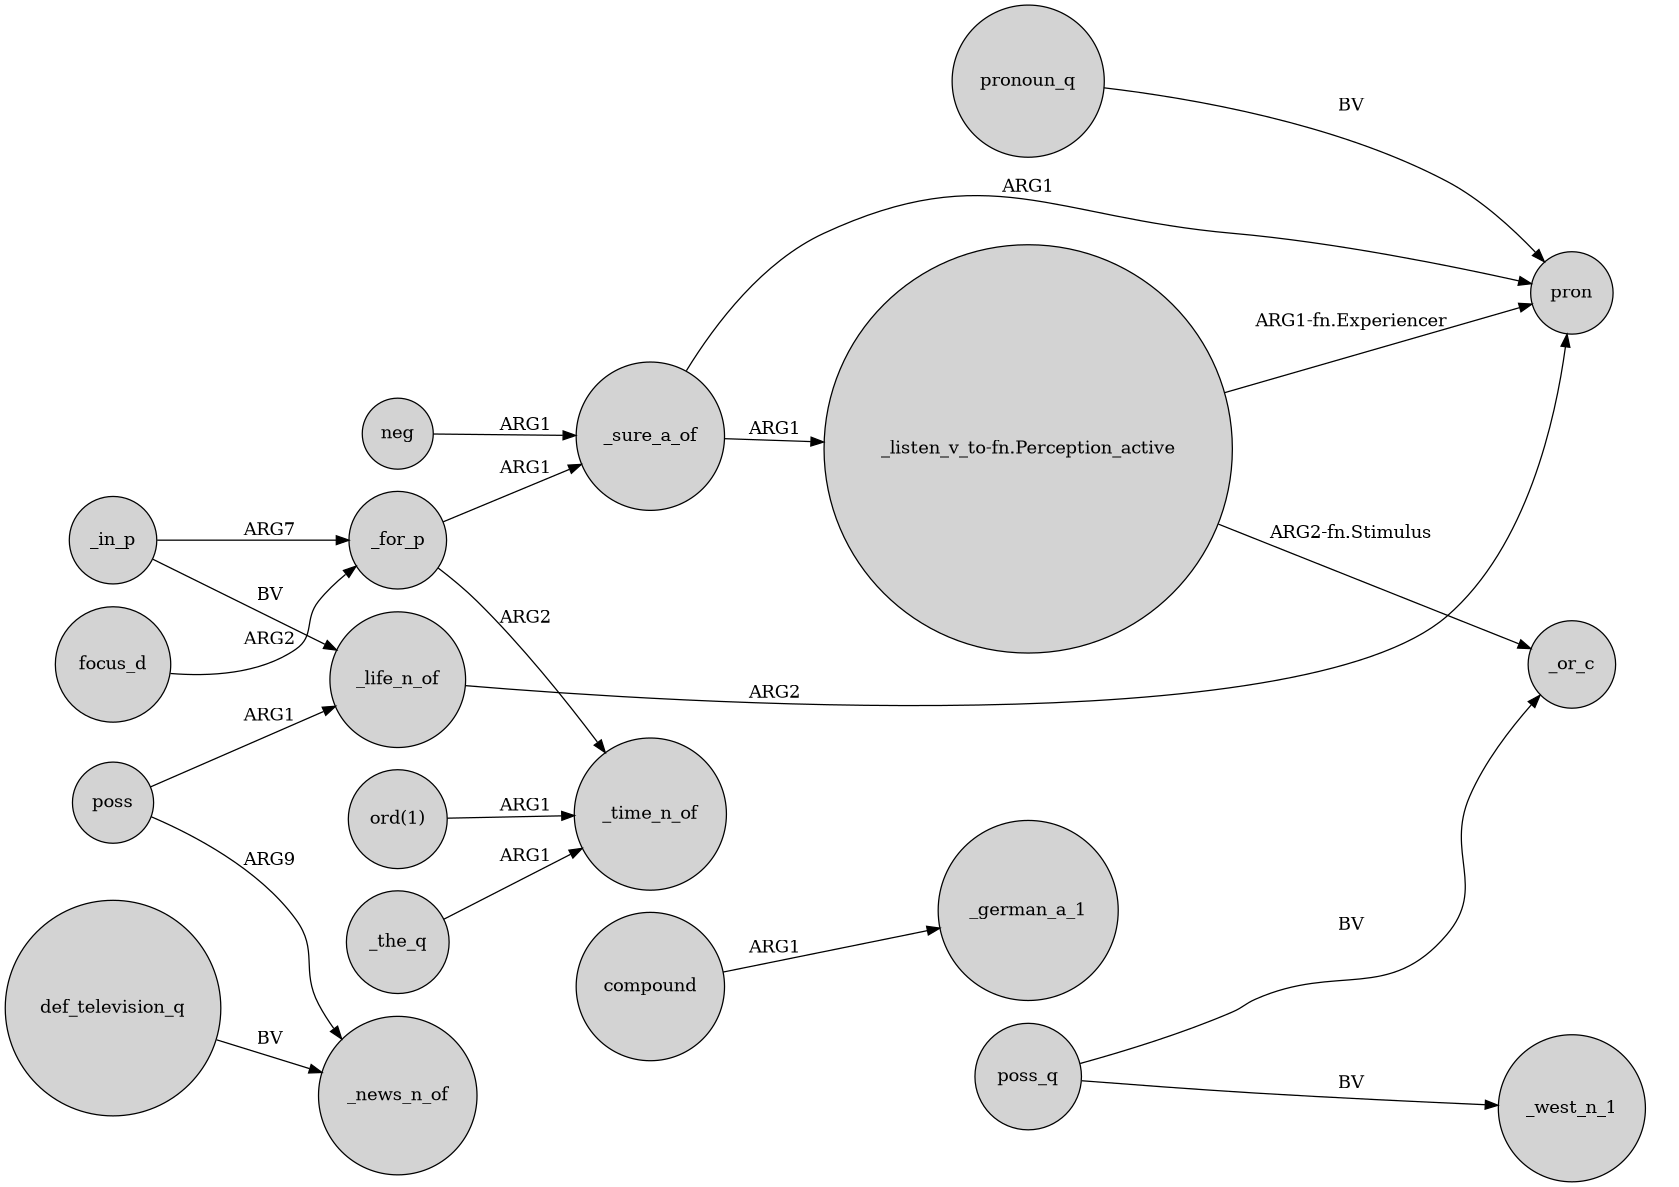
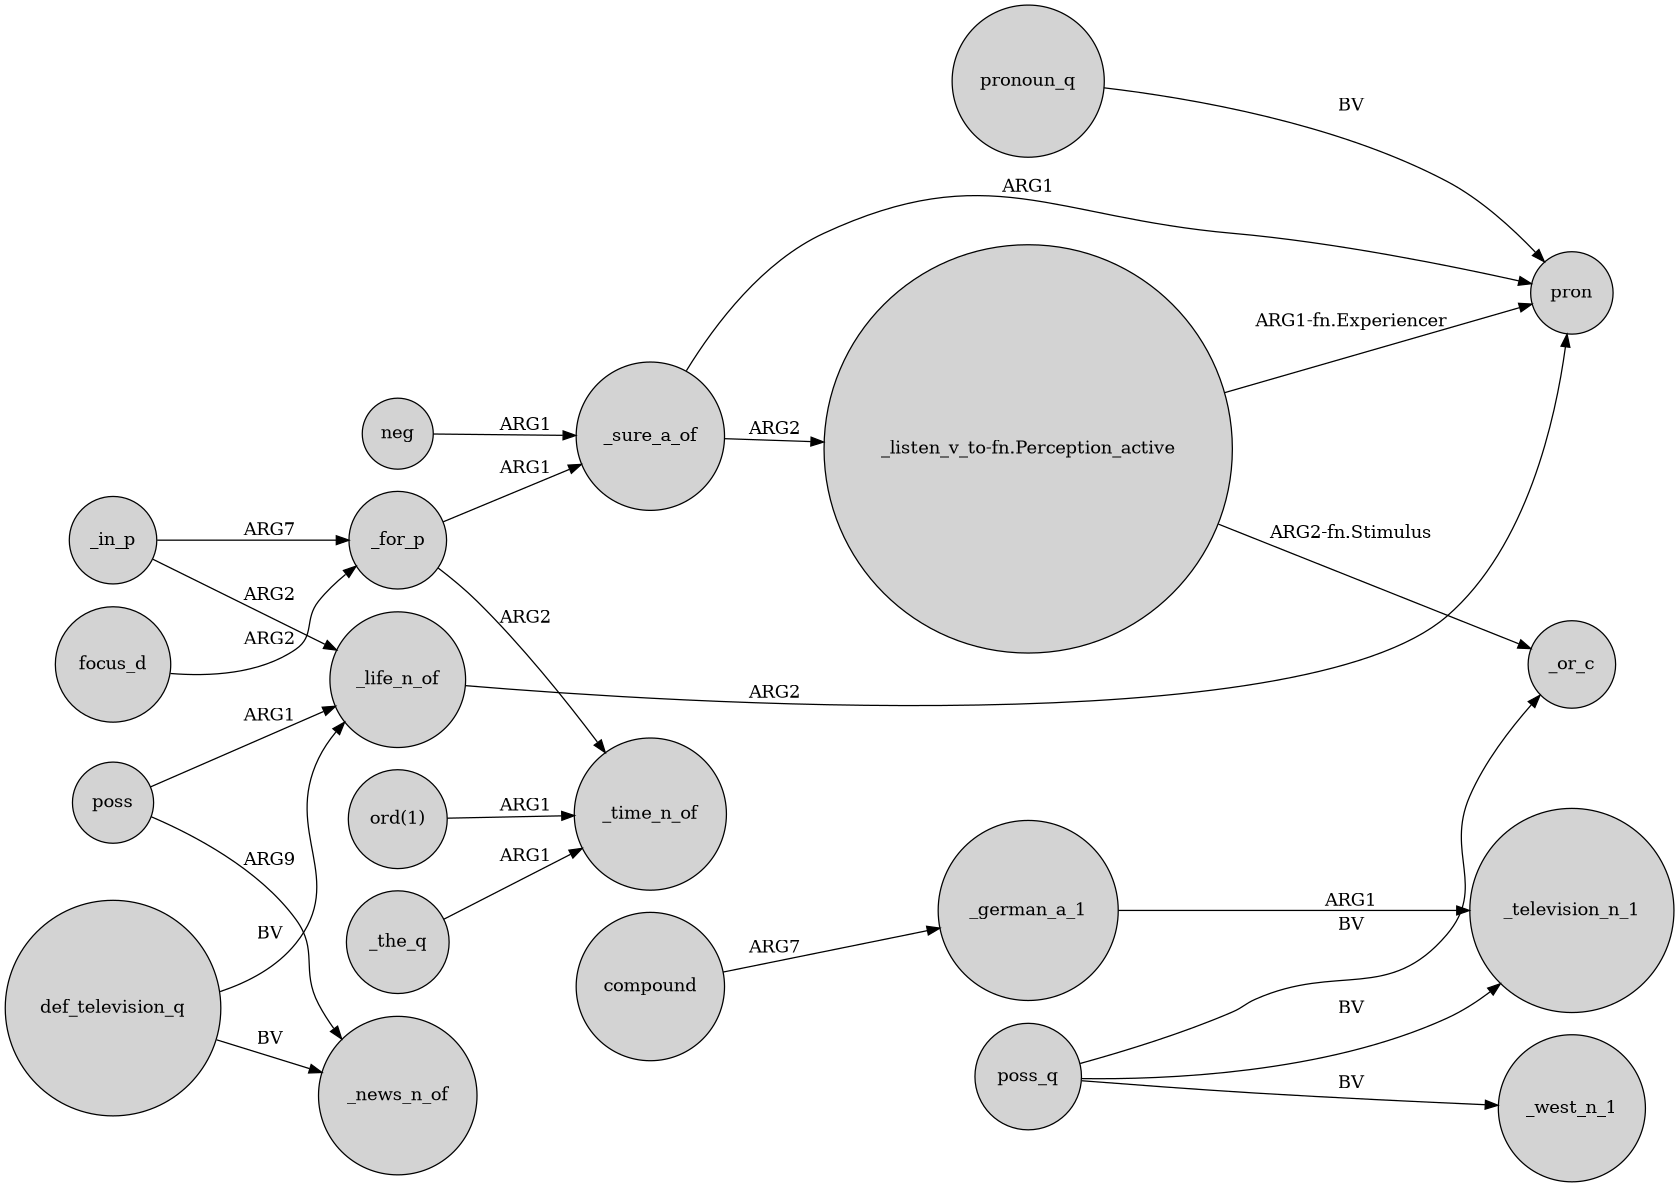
edge "_sure_a_of" -> "_listen_v_to-fn.Perception_active": label "ARG1" -> "ARG2"
edge "_in_p" -> "_life_n_of": label "BV" -> "ARG2"
edge "def_television_q" -> "_life_n_of": added, label "BV"
node "_television_n_1": added
edge "compound" -> "_german_a_1": label "ARG1" -> "ARG7"
